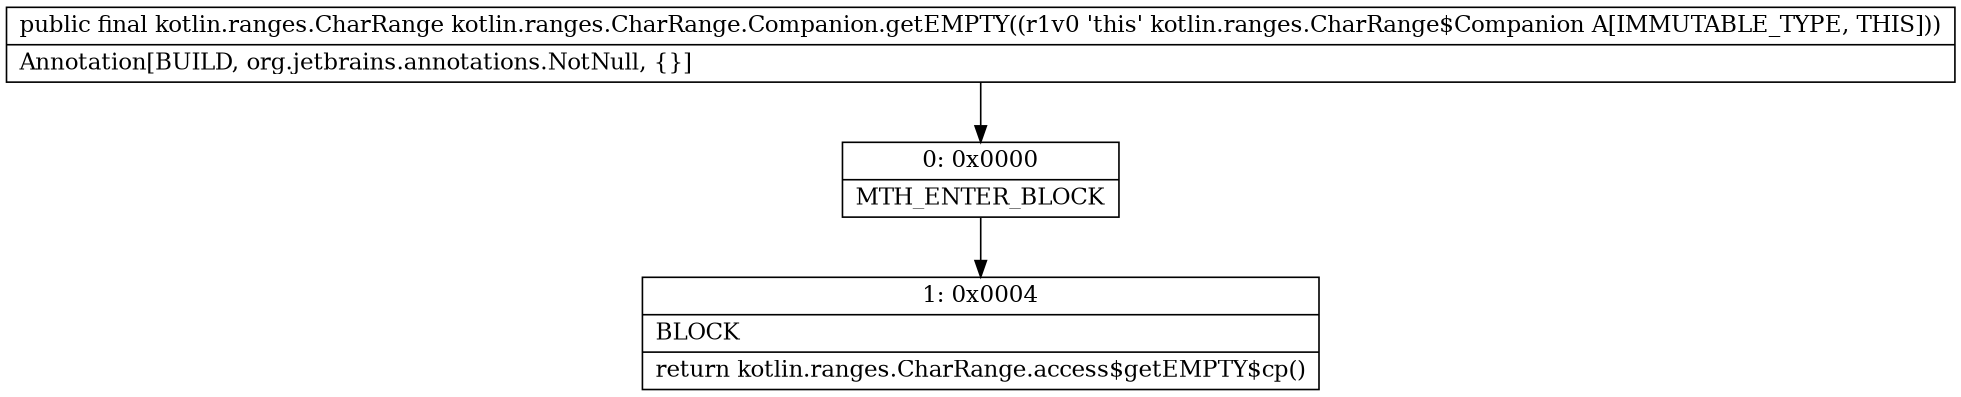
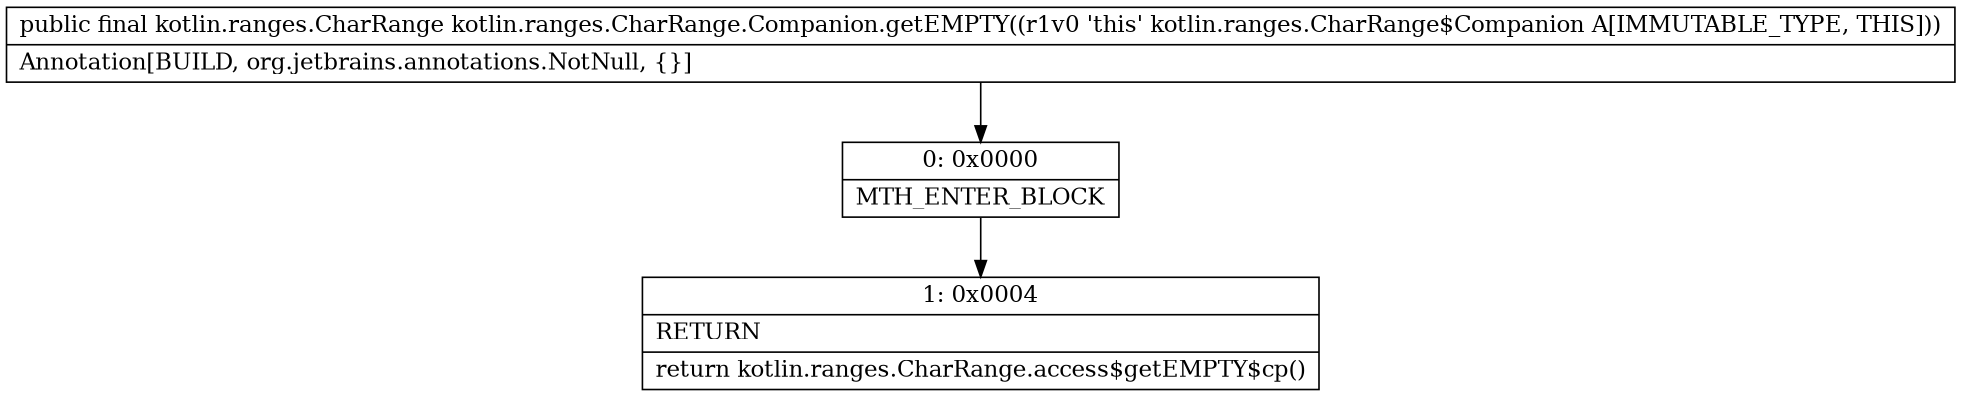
node "1: 0x0004": text "BLOCK" -> "RETURN"
